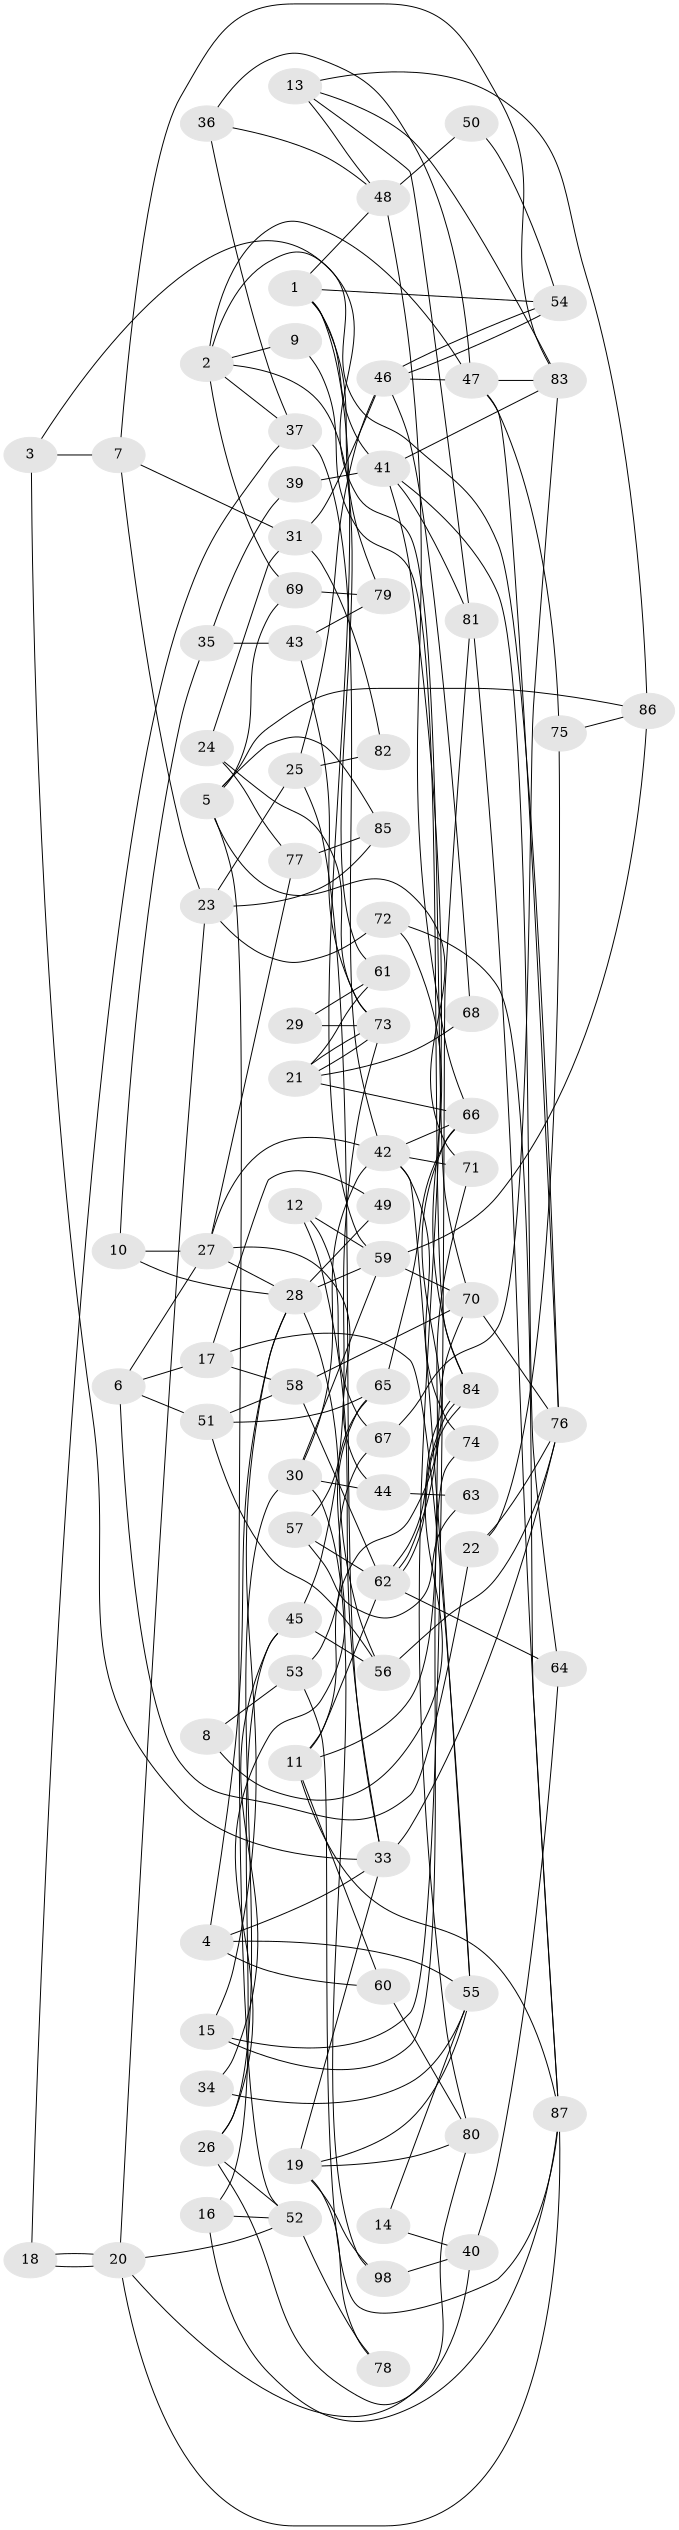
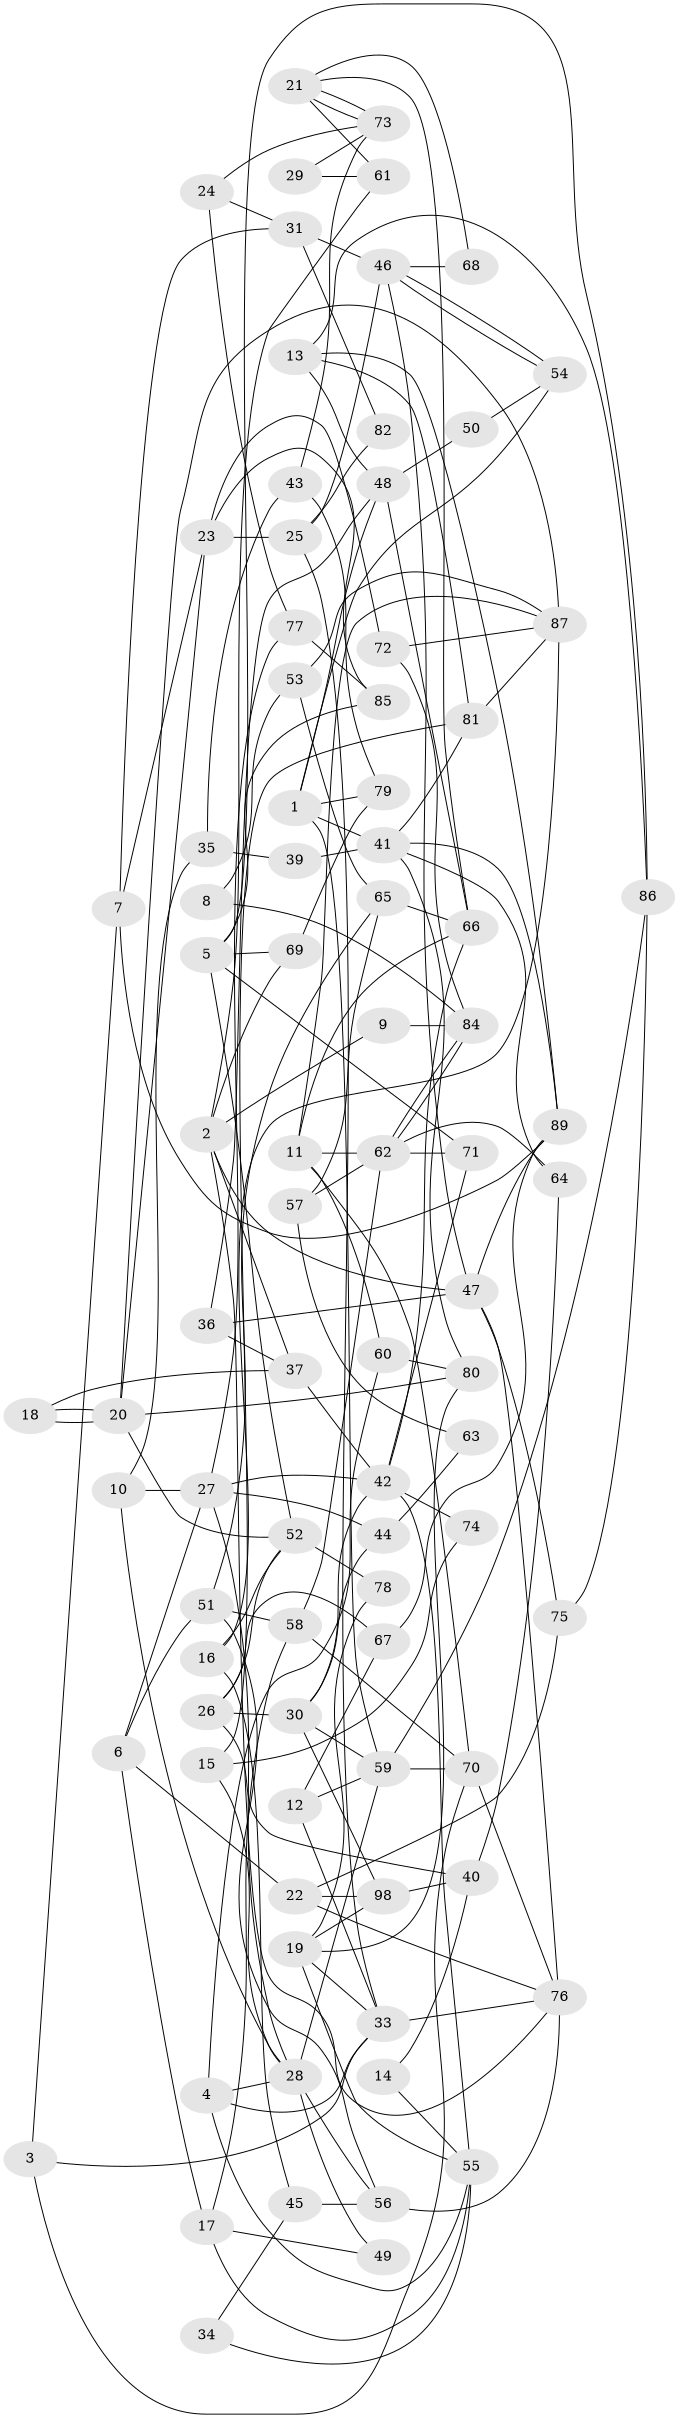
node "83": label "83" -> "89"
edge "73" -- "45": removed
edge "22" -- "98": added
